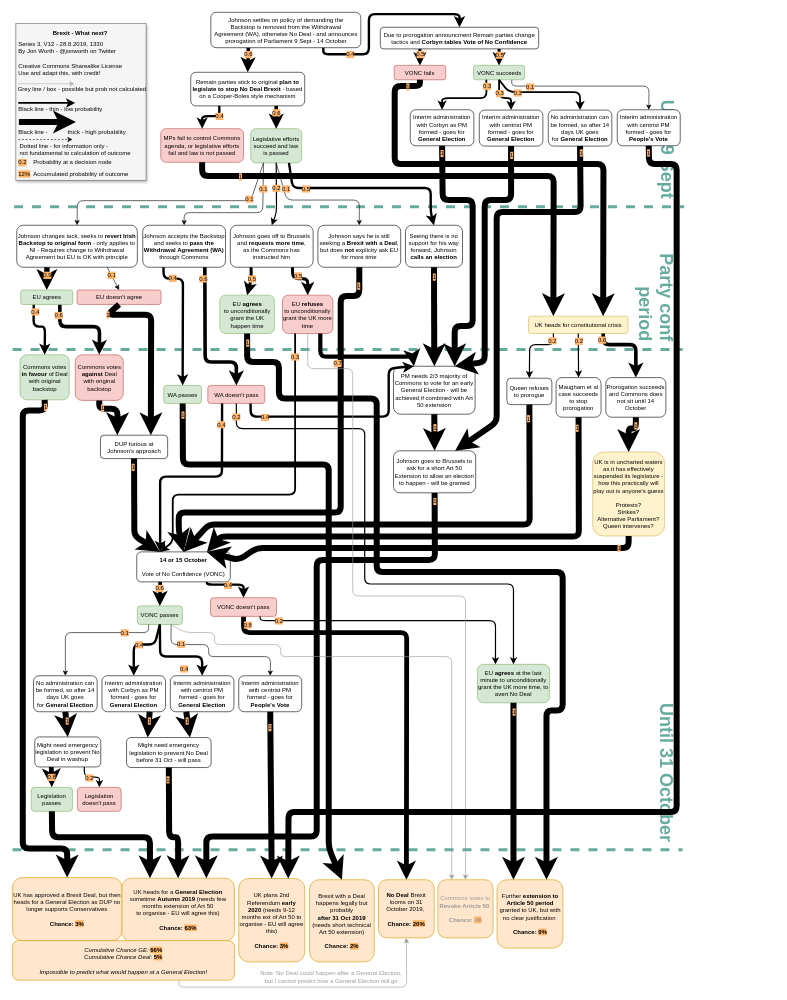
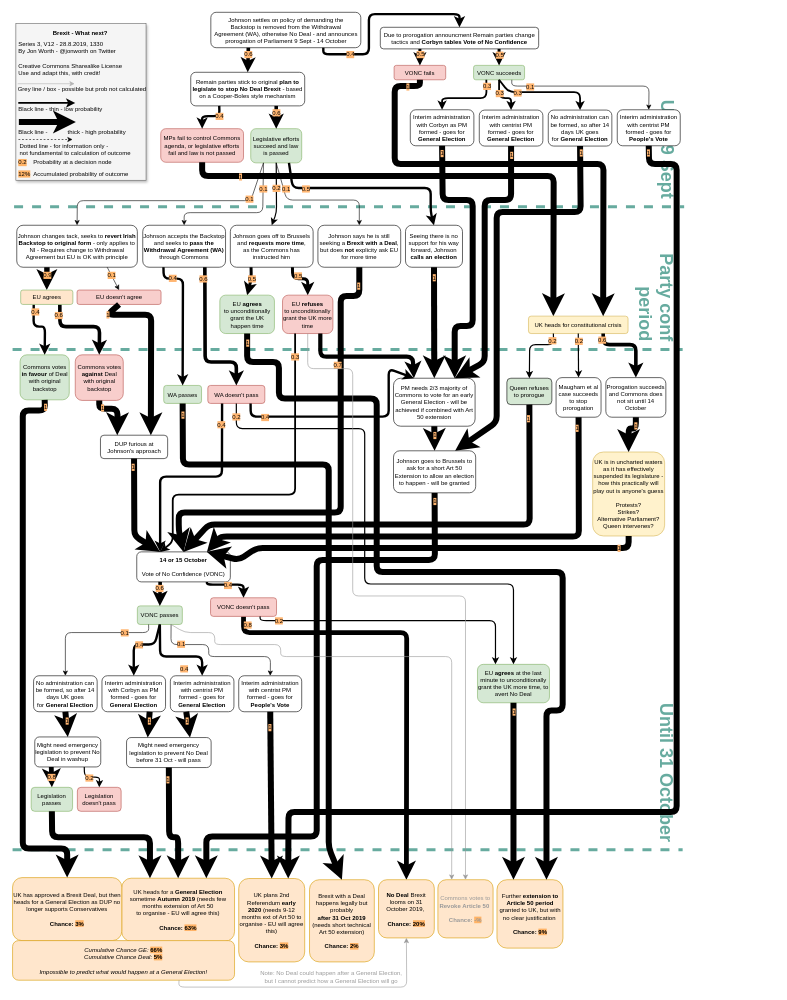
node "EU agrees": fillcolor #d5e8d4 -> #ffe6cc
node "PM needs 2/3 majority of Commons to vote for an early General Election - will be achieved if combined with Art 50 extension": moved (434, 390) -> (434, 402)
node "Queen refuses to prorogue": fillcolor #ffffff -> #d5e8d4
